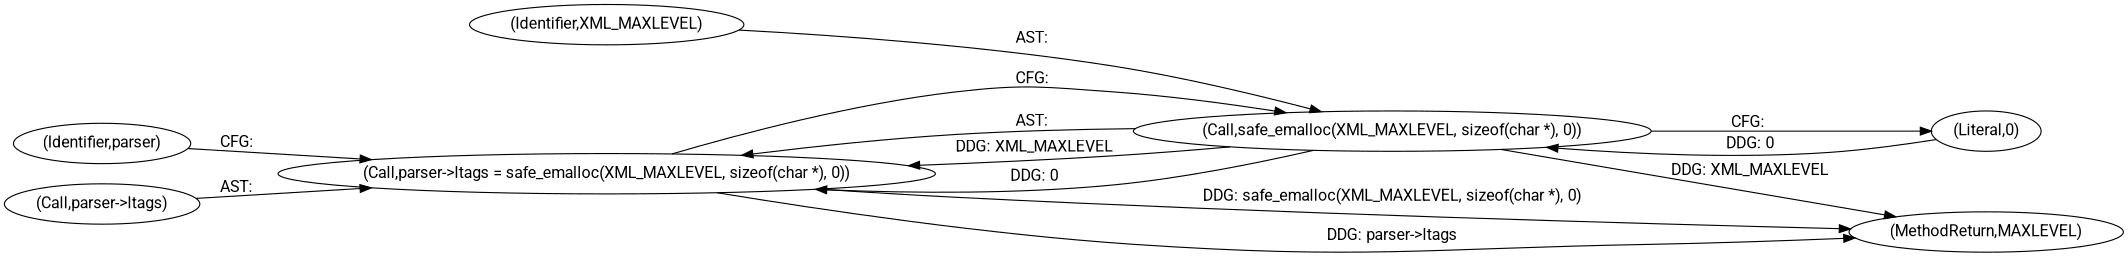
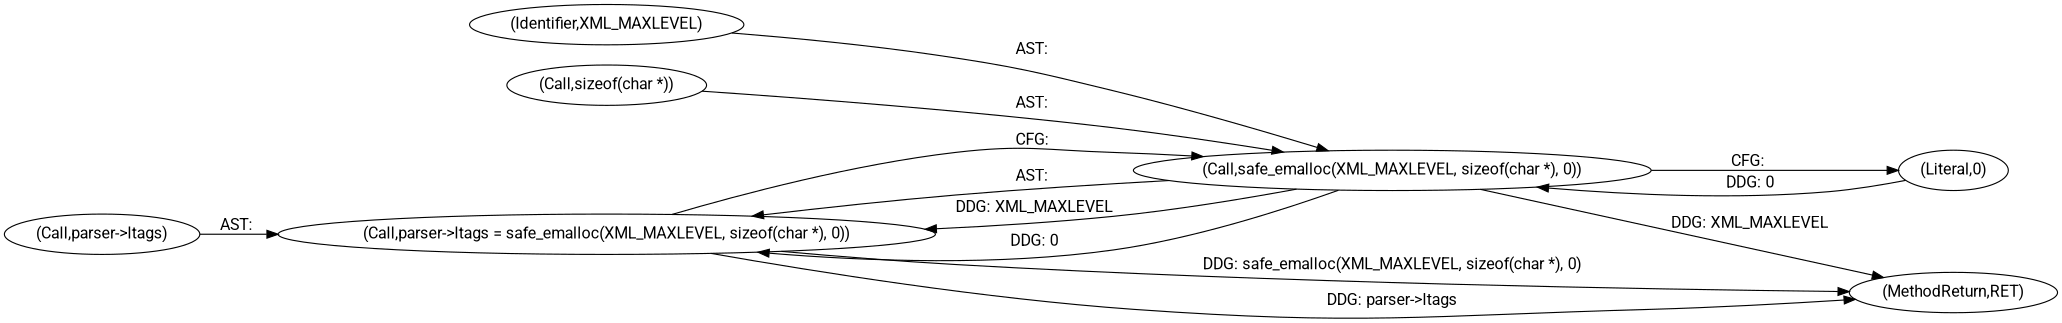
node "(Call,sizeof(char *))": added
node "(Identifier,parser)": removed
node "(MethodReturn,MAXLEVEL)": label "(MethodReturn,MAXLEVEL)" -> "(MethodReturn,RET)"
